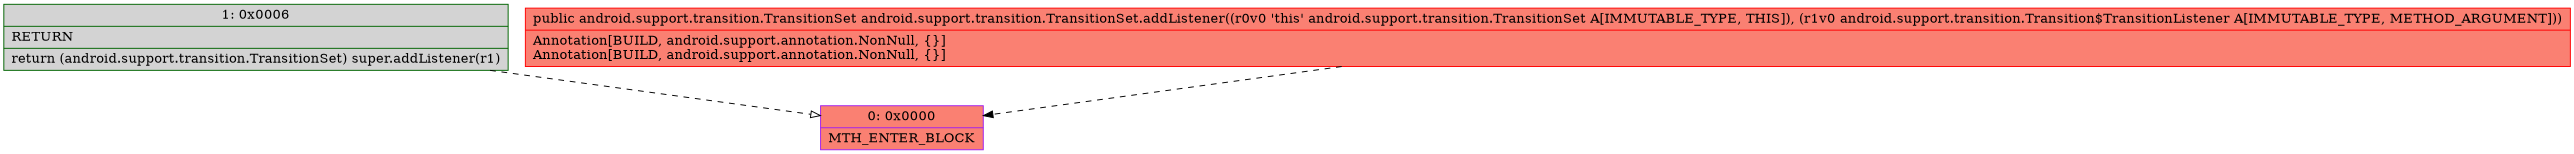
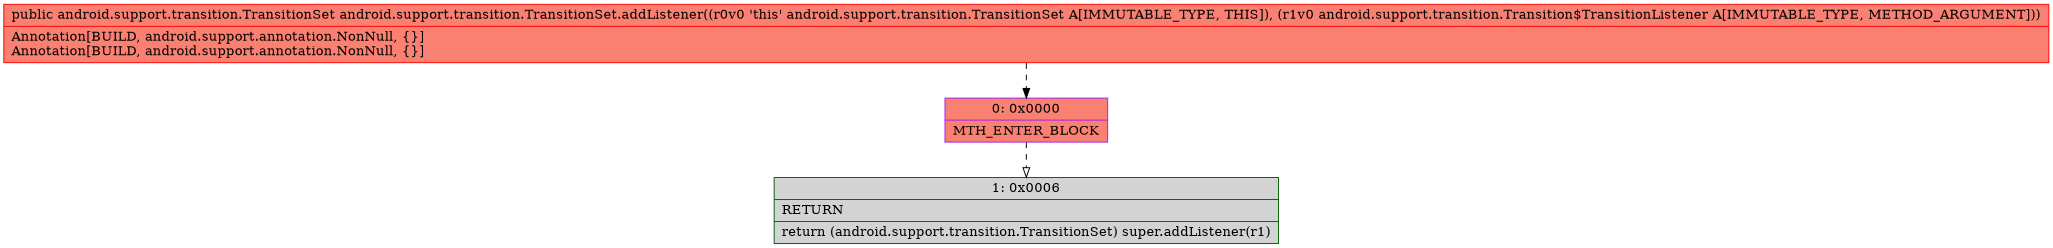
edge "1: 0x0006" -> "0: 0x0000": reversed
